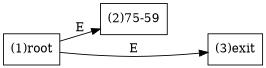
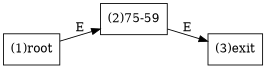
edge "(1)root" -> "(3)exit": now "(2)75-59" -> "(3)exit"
